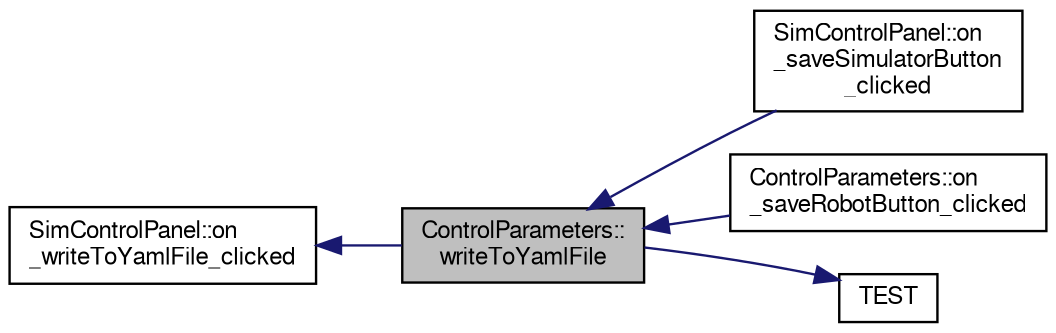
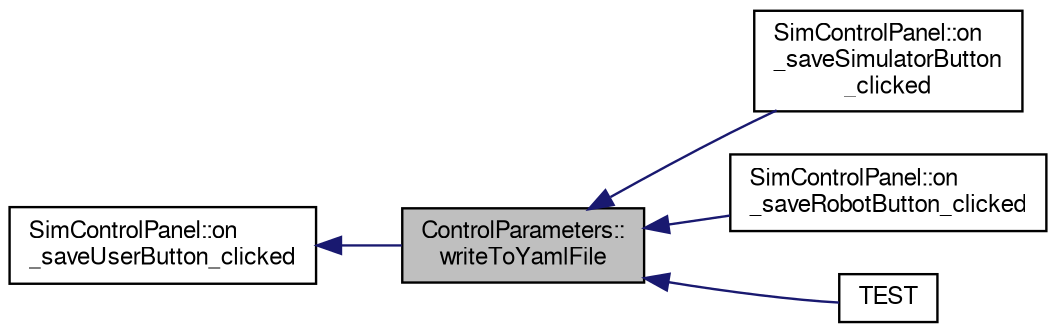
node "ControlParameters::on _saveRobotButton_clicked": label "ControlParameters::on _saveRobotButton_clicked" -> "SimControlPanel::on _saveRobotButton_clicked"
node "SimControlPanel::on _writeToYamlFile_clicked": label "SimControlPanel::on _writeToYamlFile_clicked" -> "SimControlPanel::on _saveUserButton_clicked"
edge "ControlParameters:: writeToYamlFile" -> "TEST": reversed
